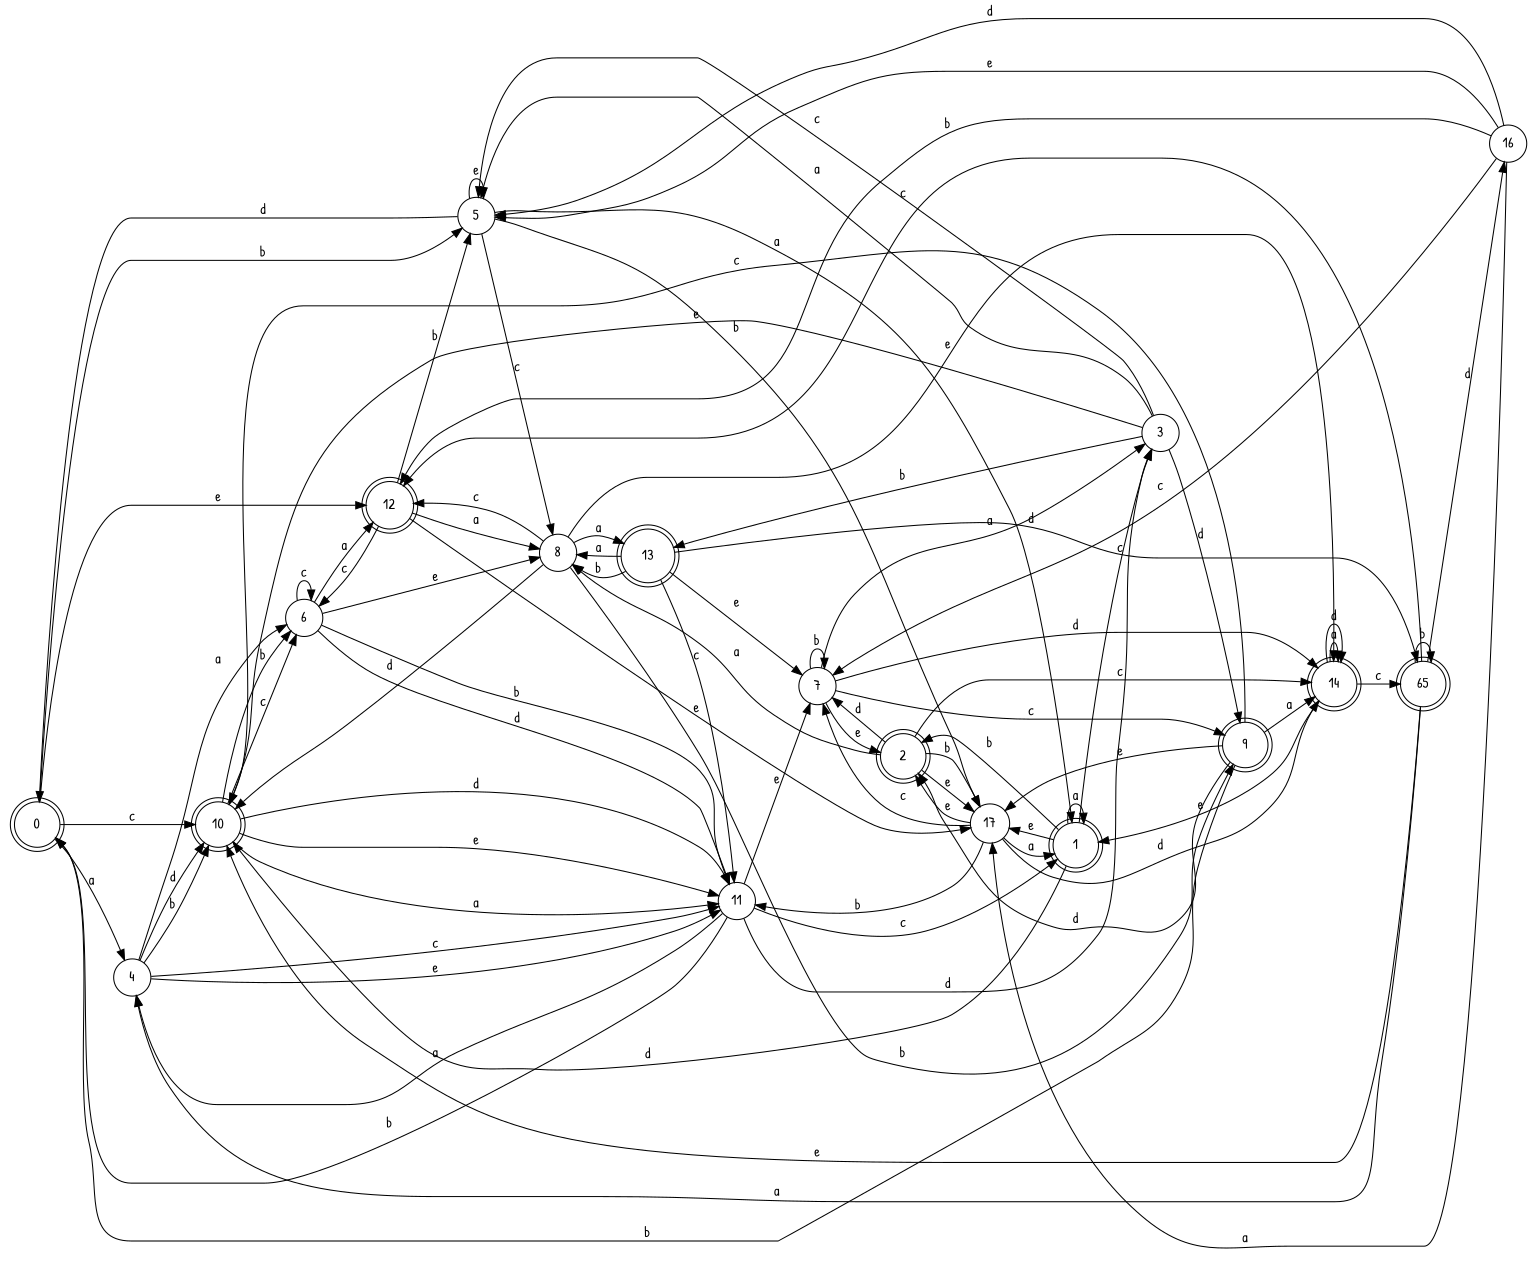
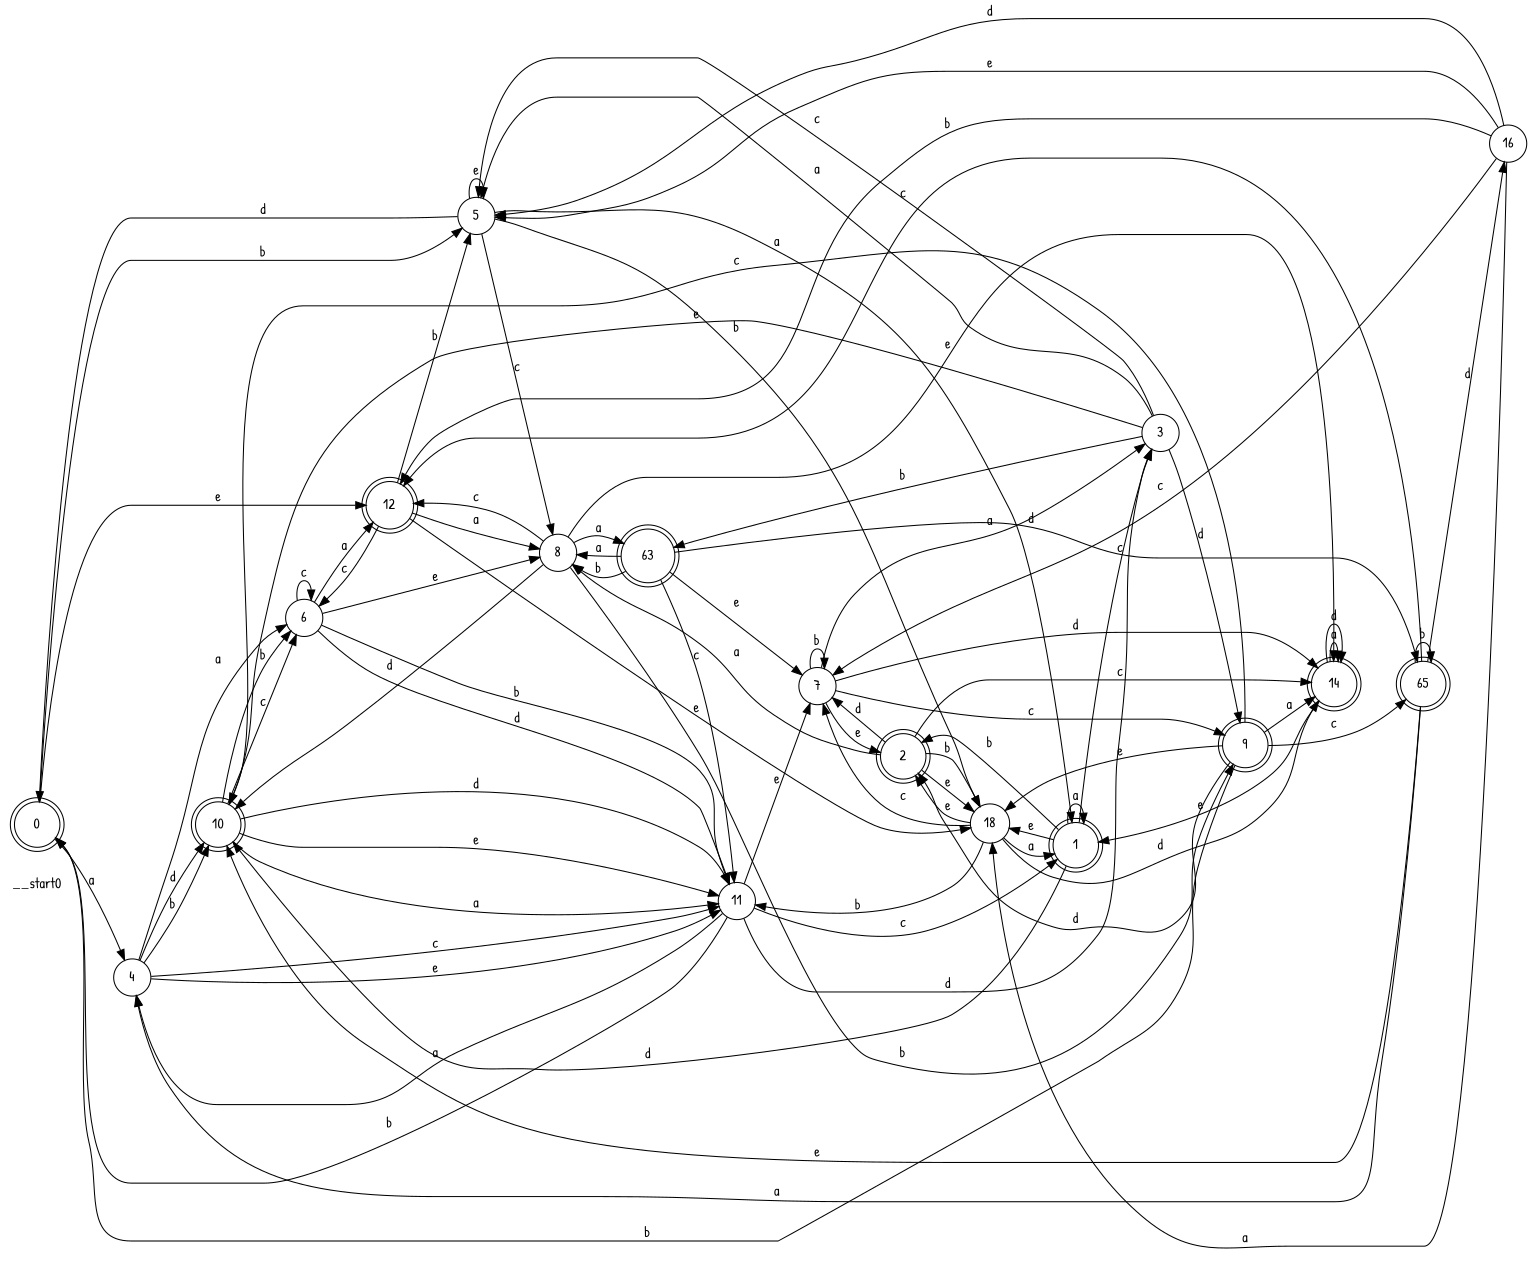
node "13": label "13" -> "63"
edge "14" -> "65": now "9" -> "65"
node "17": label "17" -> "18"
edge "0" -> "10": removed, label "c"
node "__start0": added
